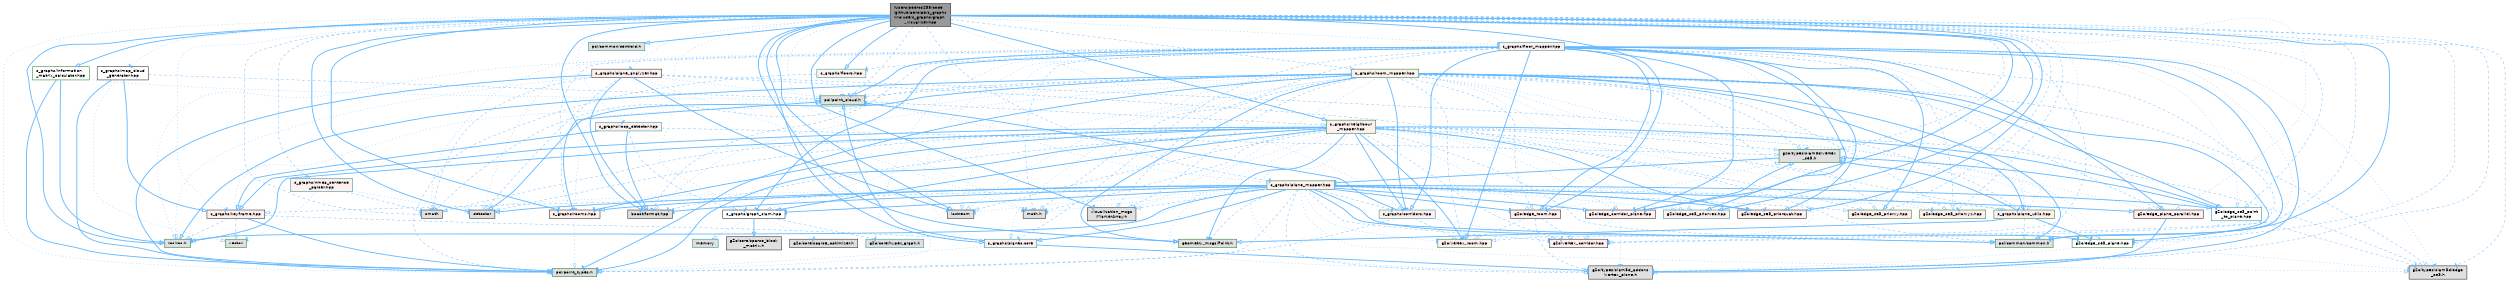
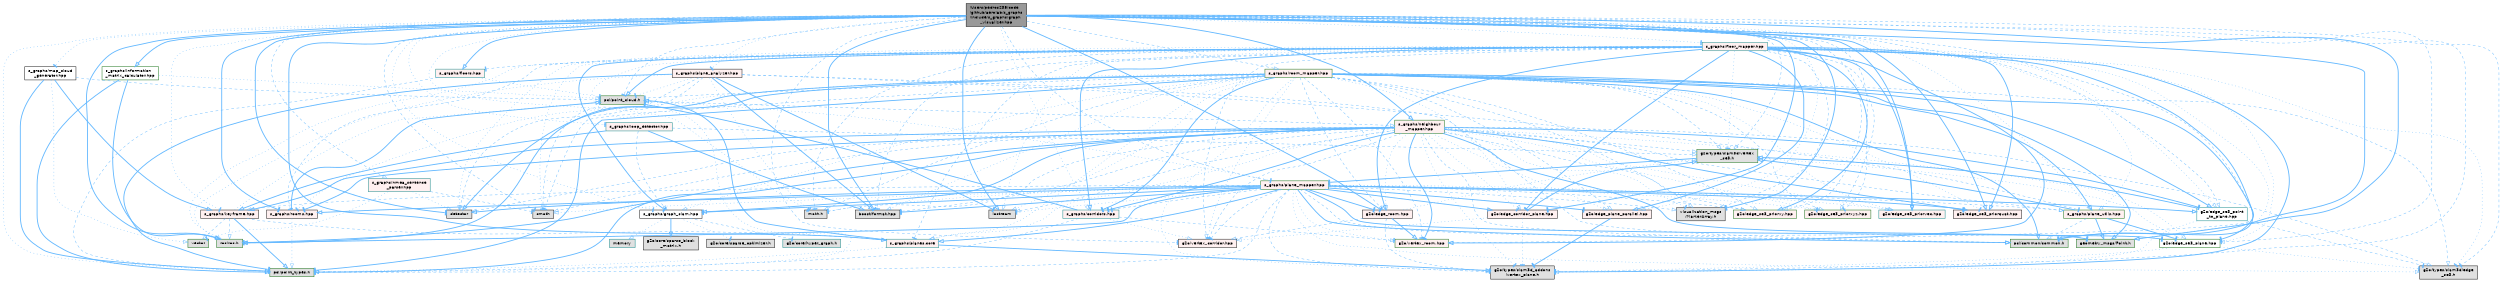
node "pcl/common/centroid.h": removed
edge "g2o/edge_se3_priorxyz.hpp" -> "s_graphs/neighbour _mapper.hpp": reversed
edge "s_graphs/plane_mapper.hpp" -> "g2o/edge_plane_parallel.hpp": arrowhead onormal -> tee
edge "g2o/edge_room.hpp" -> "g2o/vertex_room.hpp": style dashed -> bold
